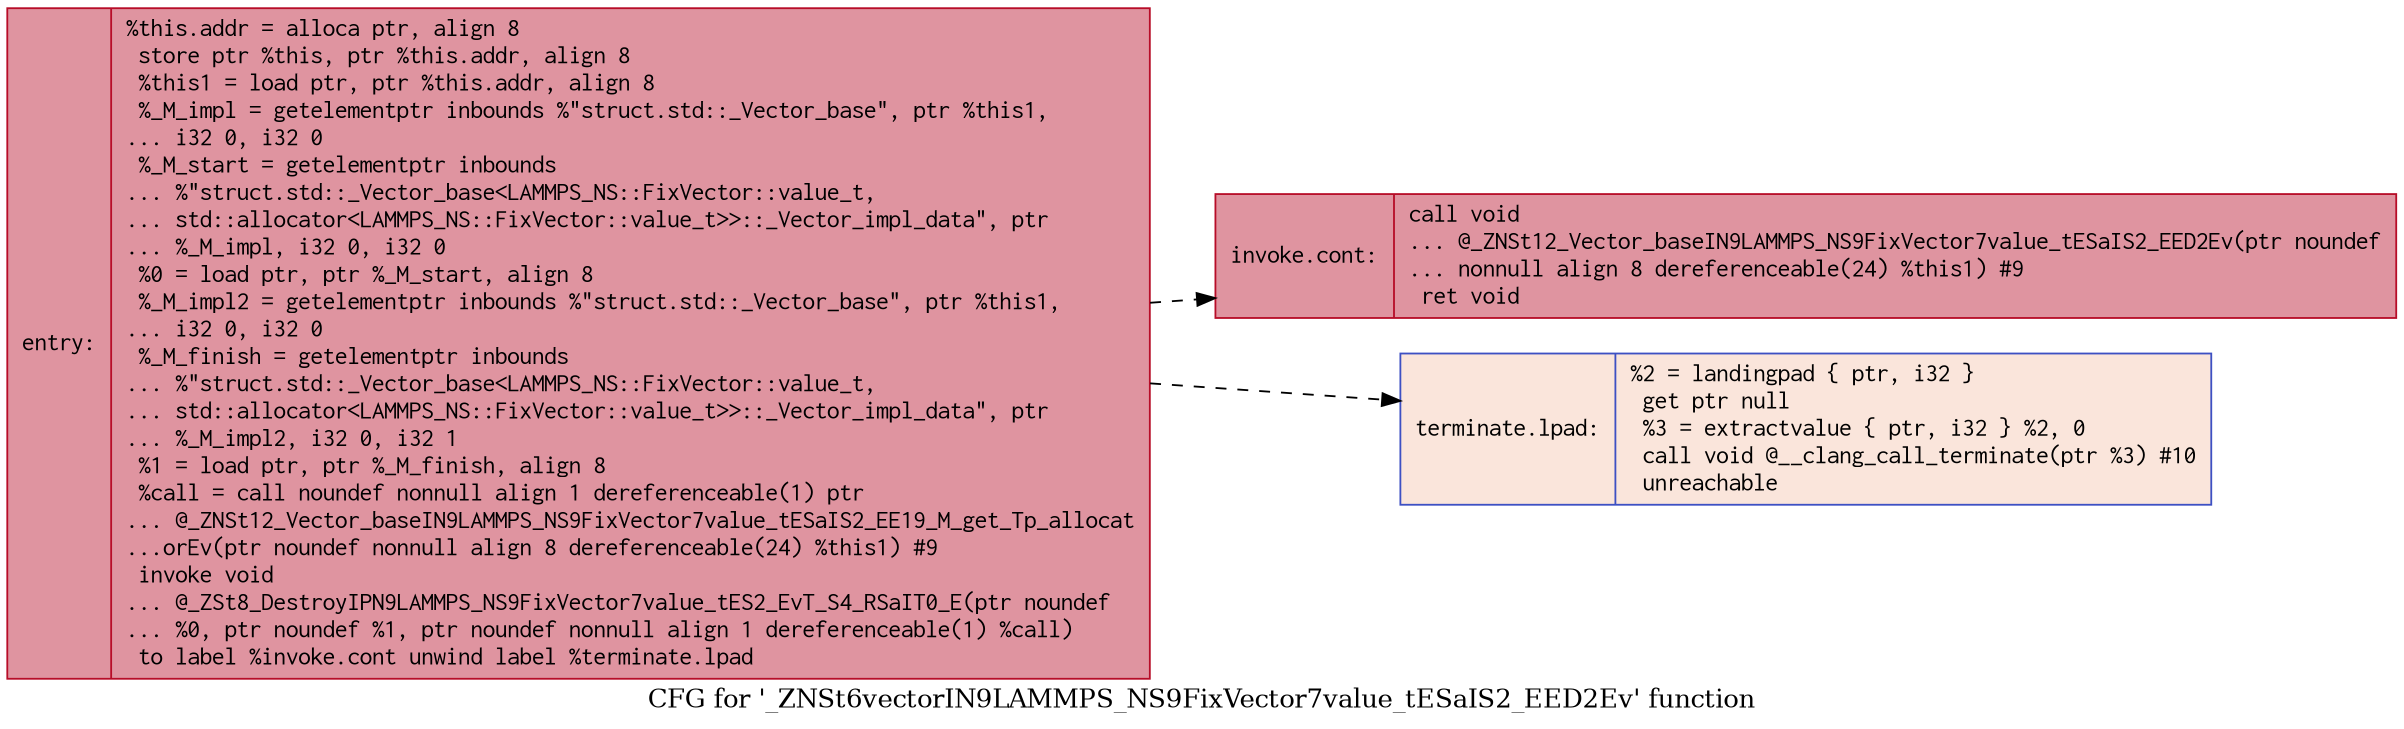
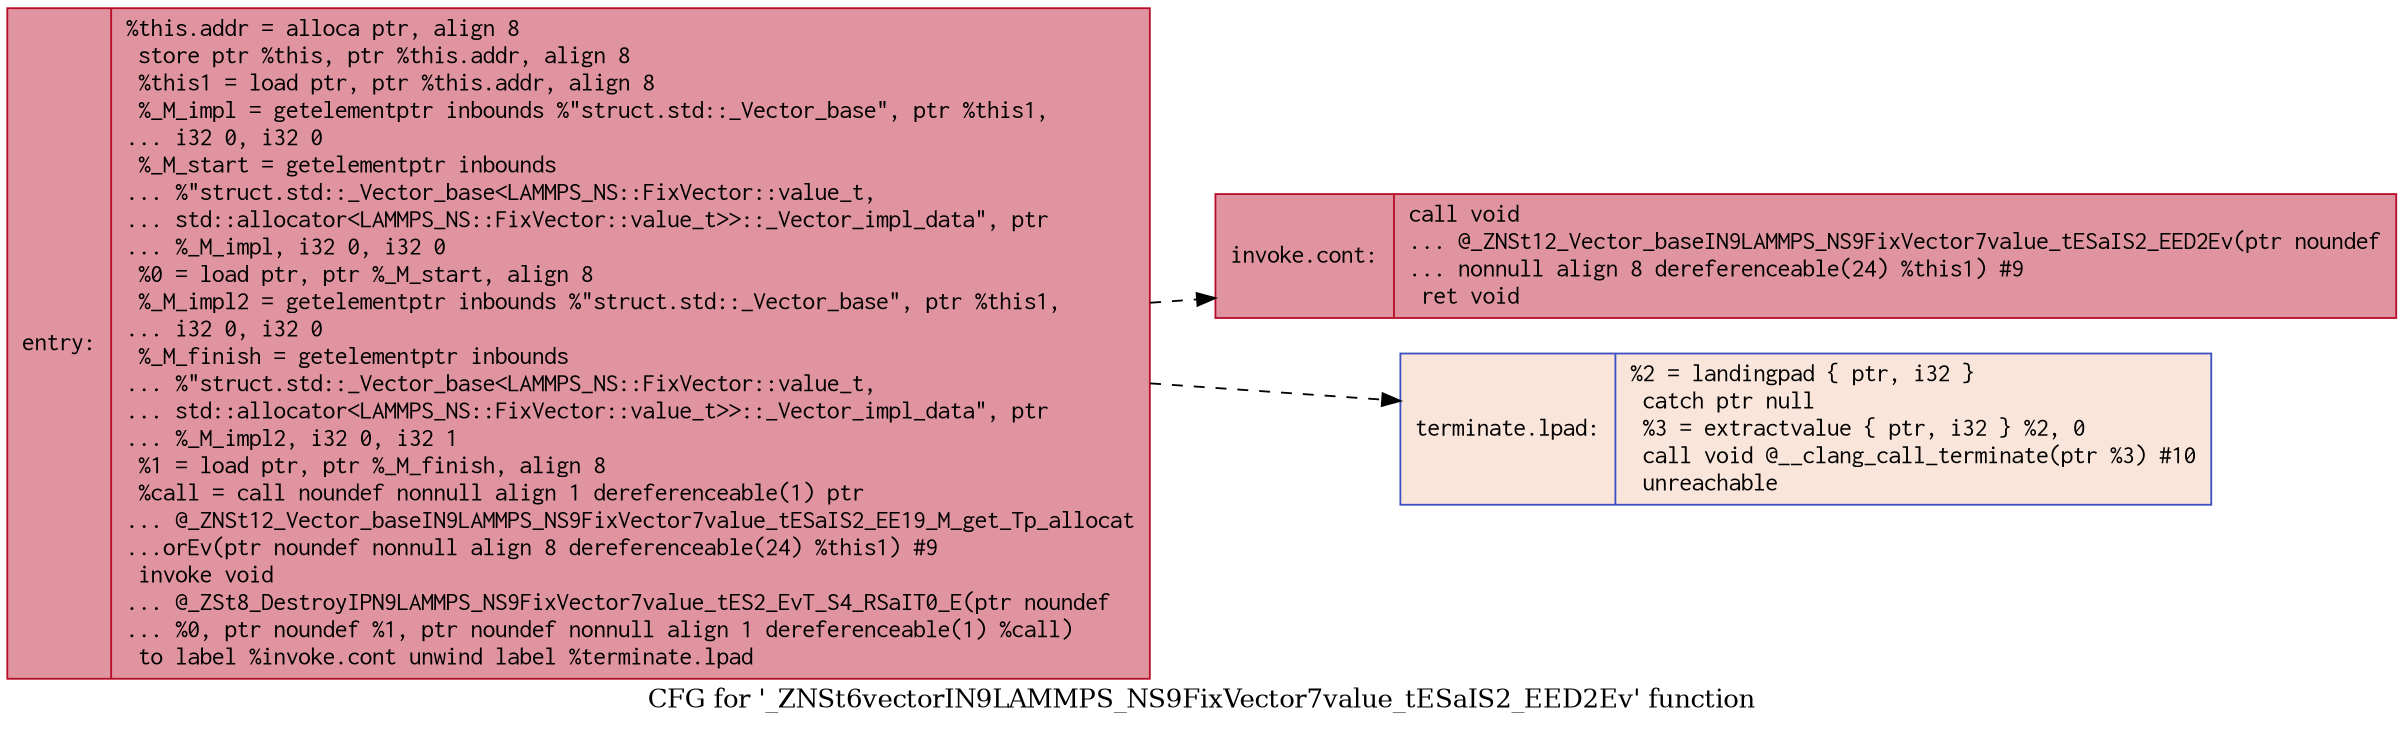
node "terminate.lpad:": text "get ptr null" -> "catch ptr null"
